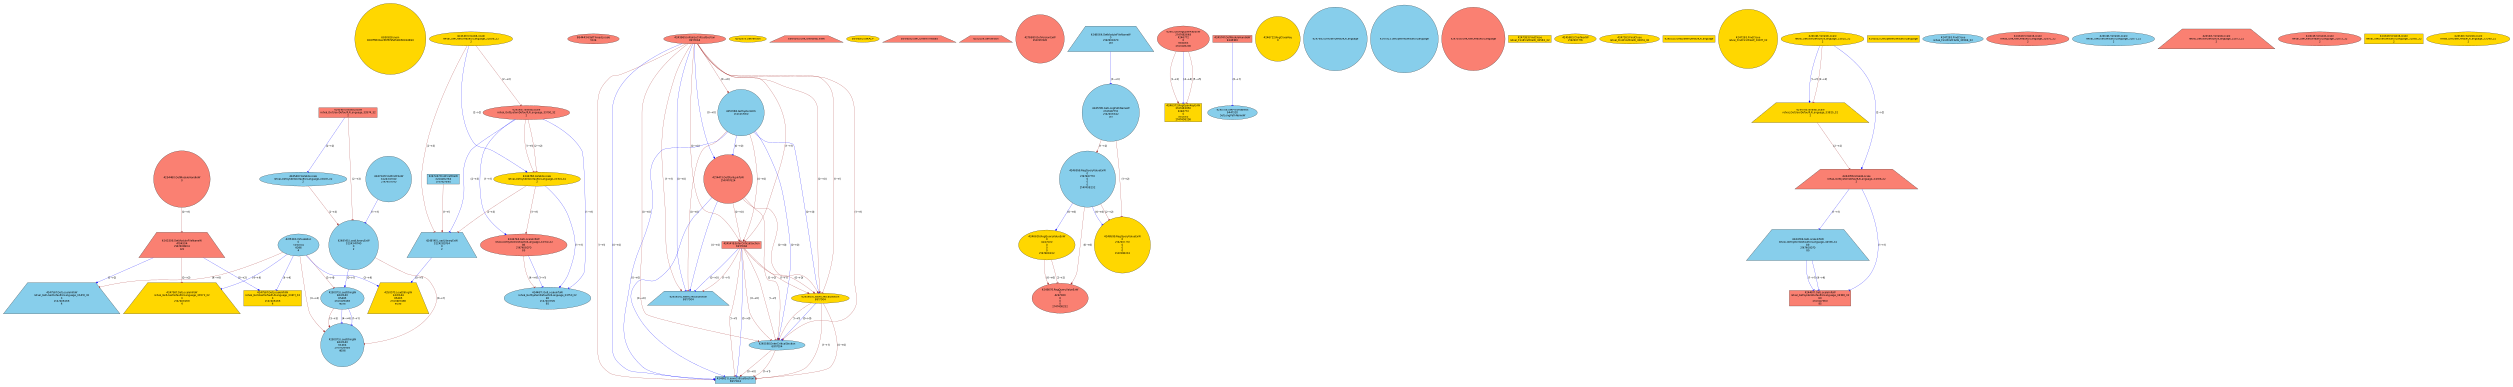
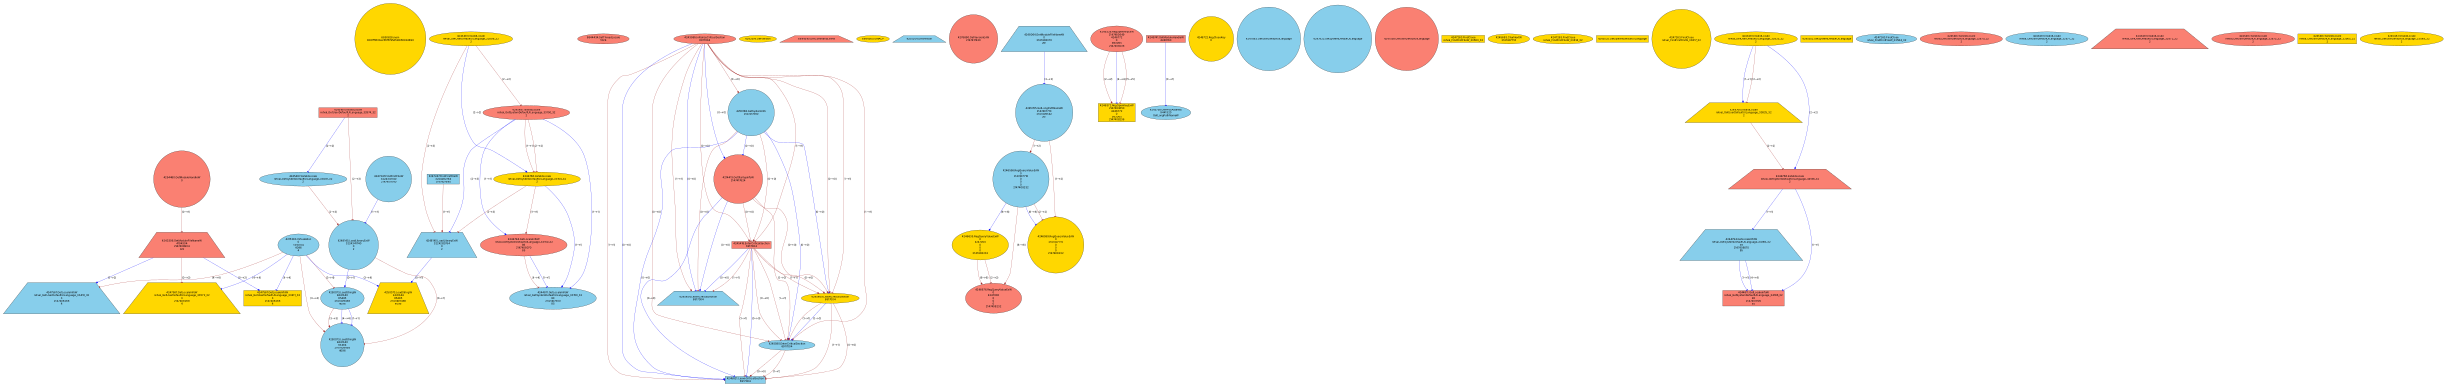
node "6844580.GetCurrentThreadId": removed
node "4250204.GetVersion": fillcolor salmon -> skyblue
